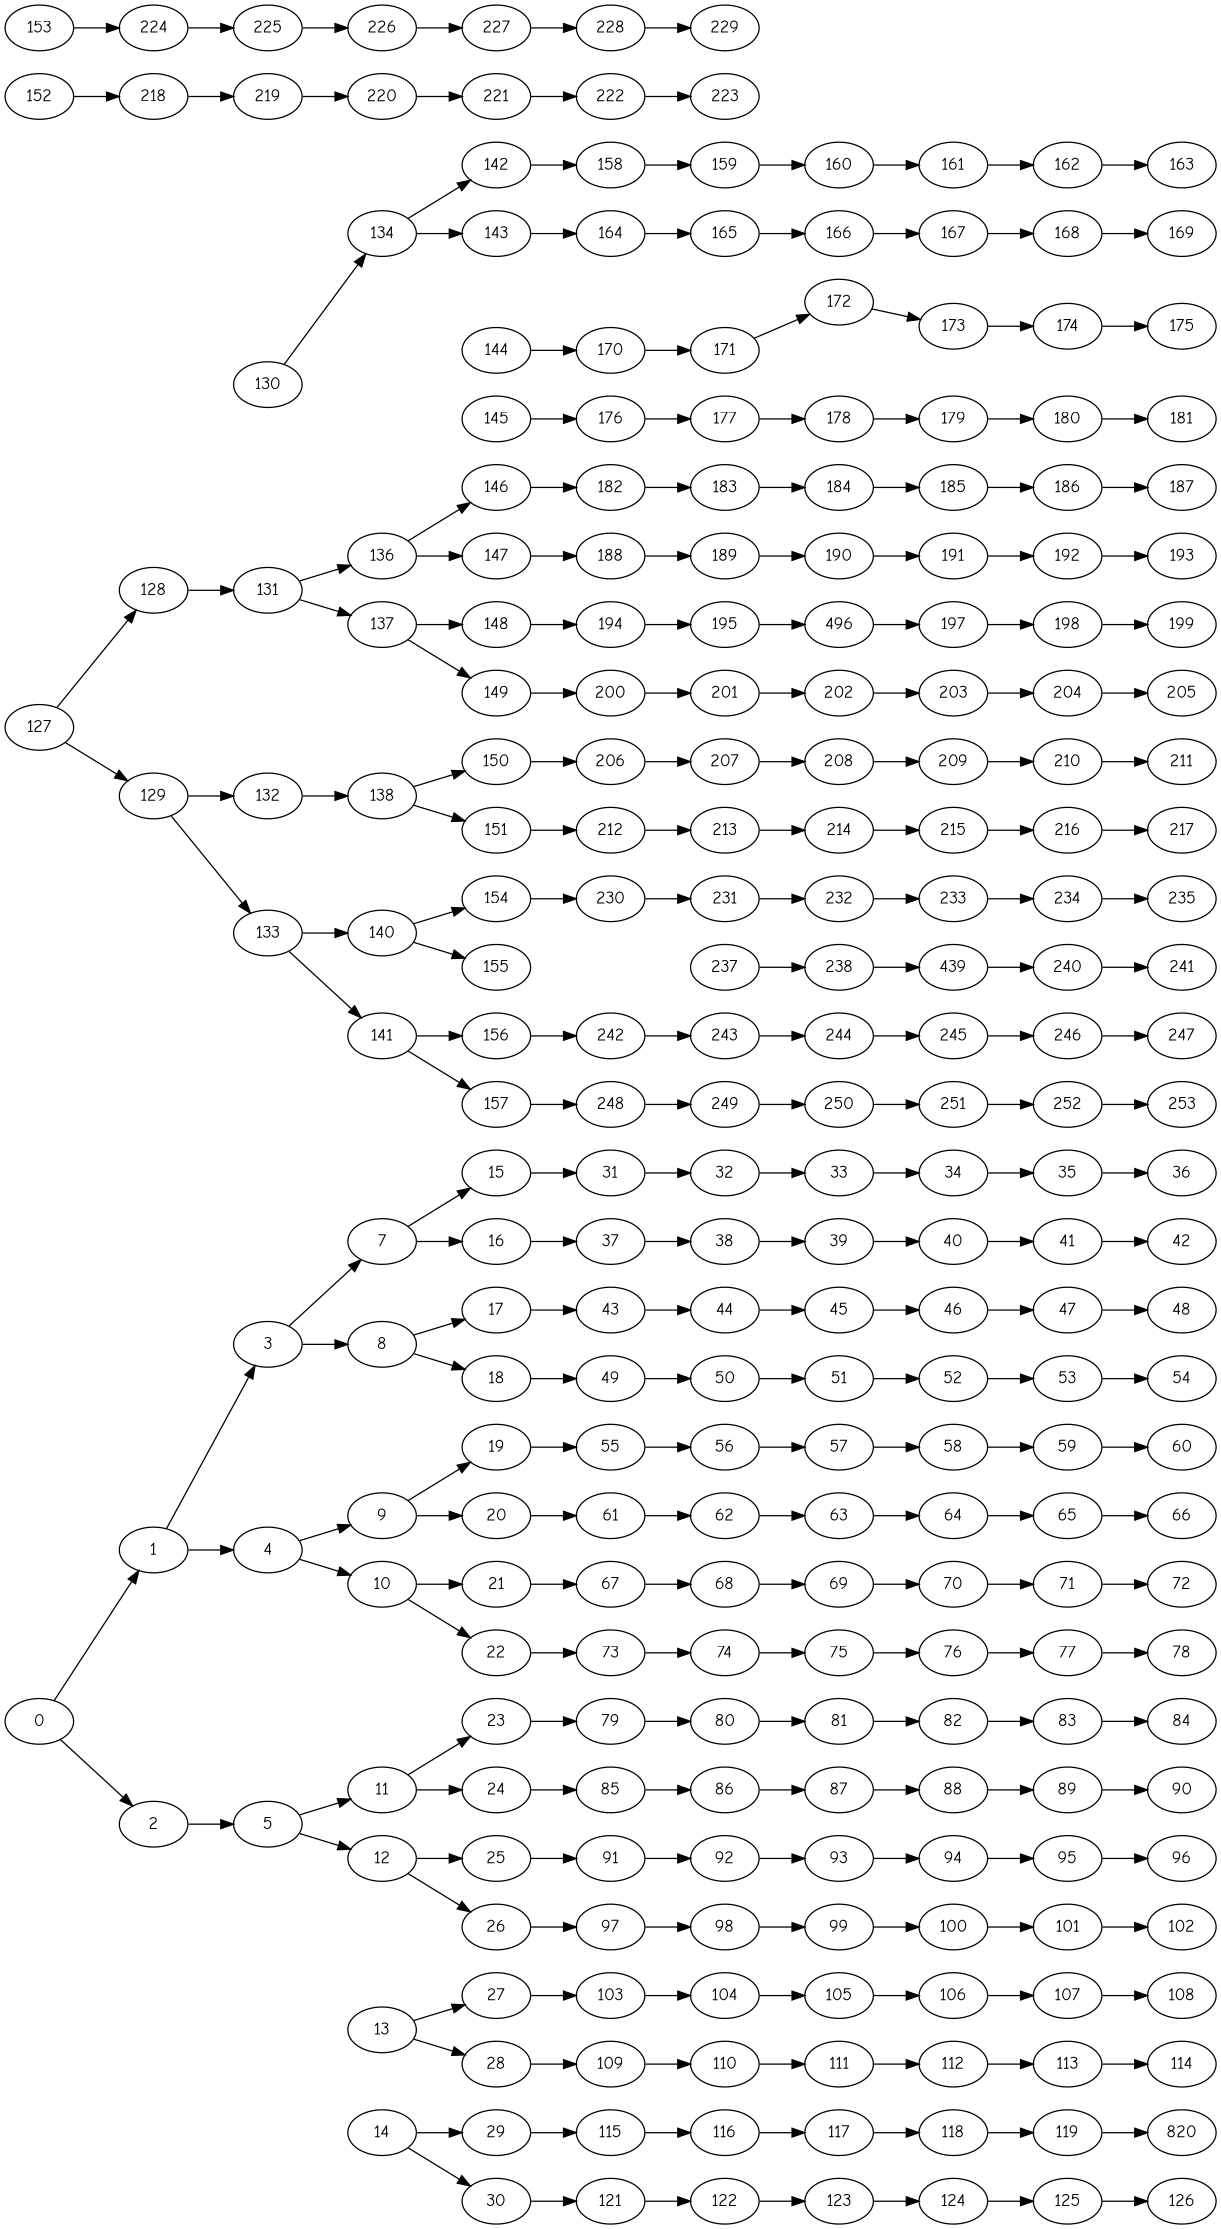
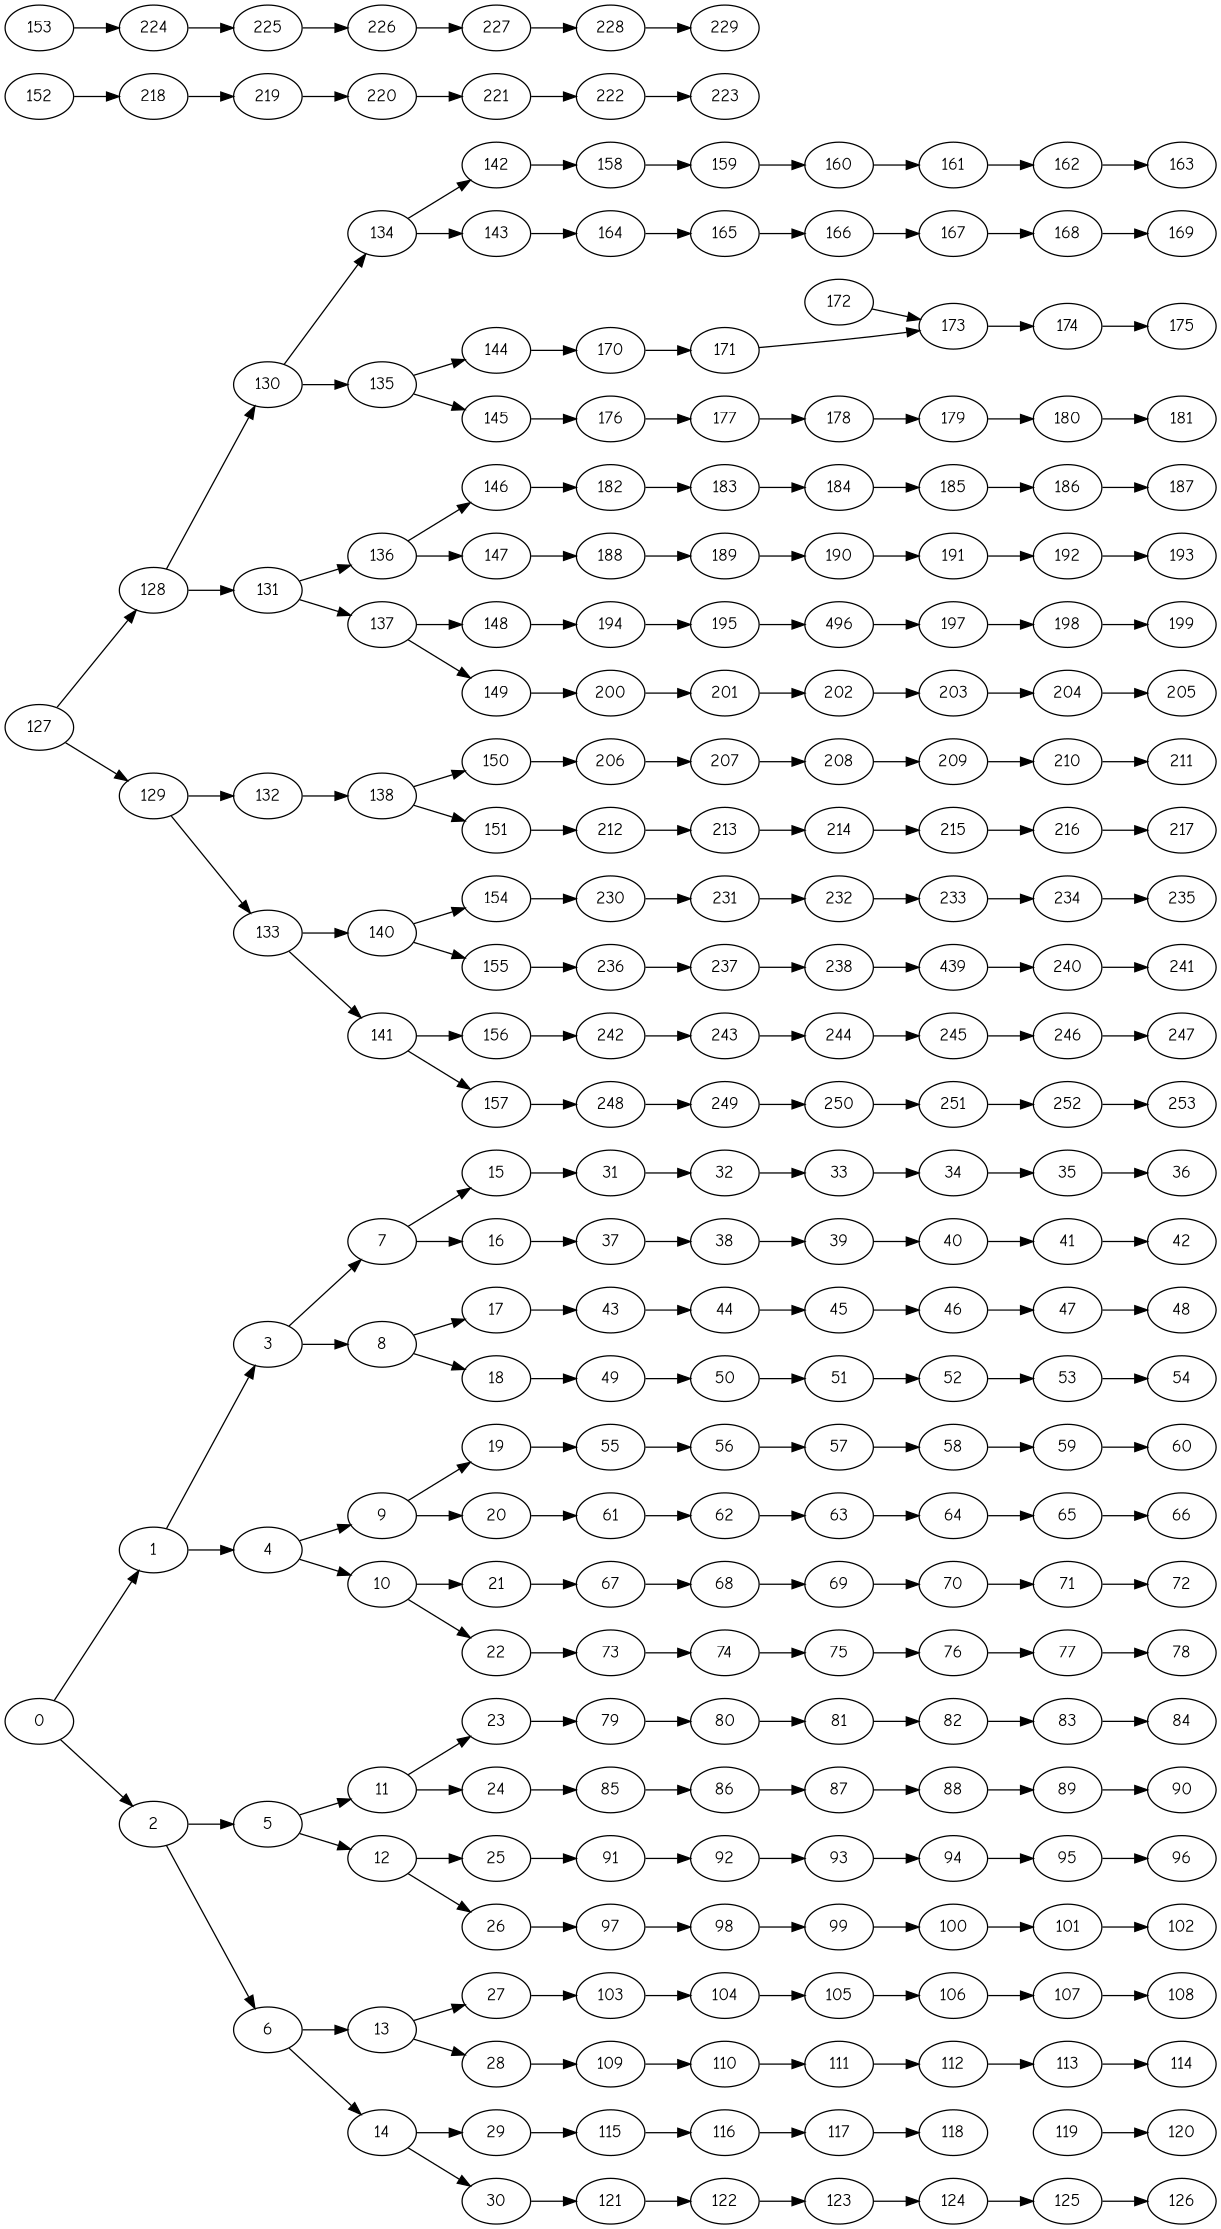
edge "171" -> "172": now "171" -> "173"
node "135": added
edge "128" -> "130": added
node "236": added
node "6": added
edge "118" -> "119": removed
node "820": label "820" -> "120"
